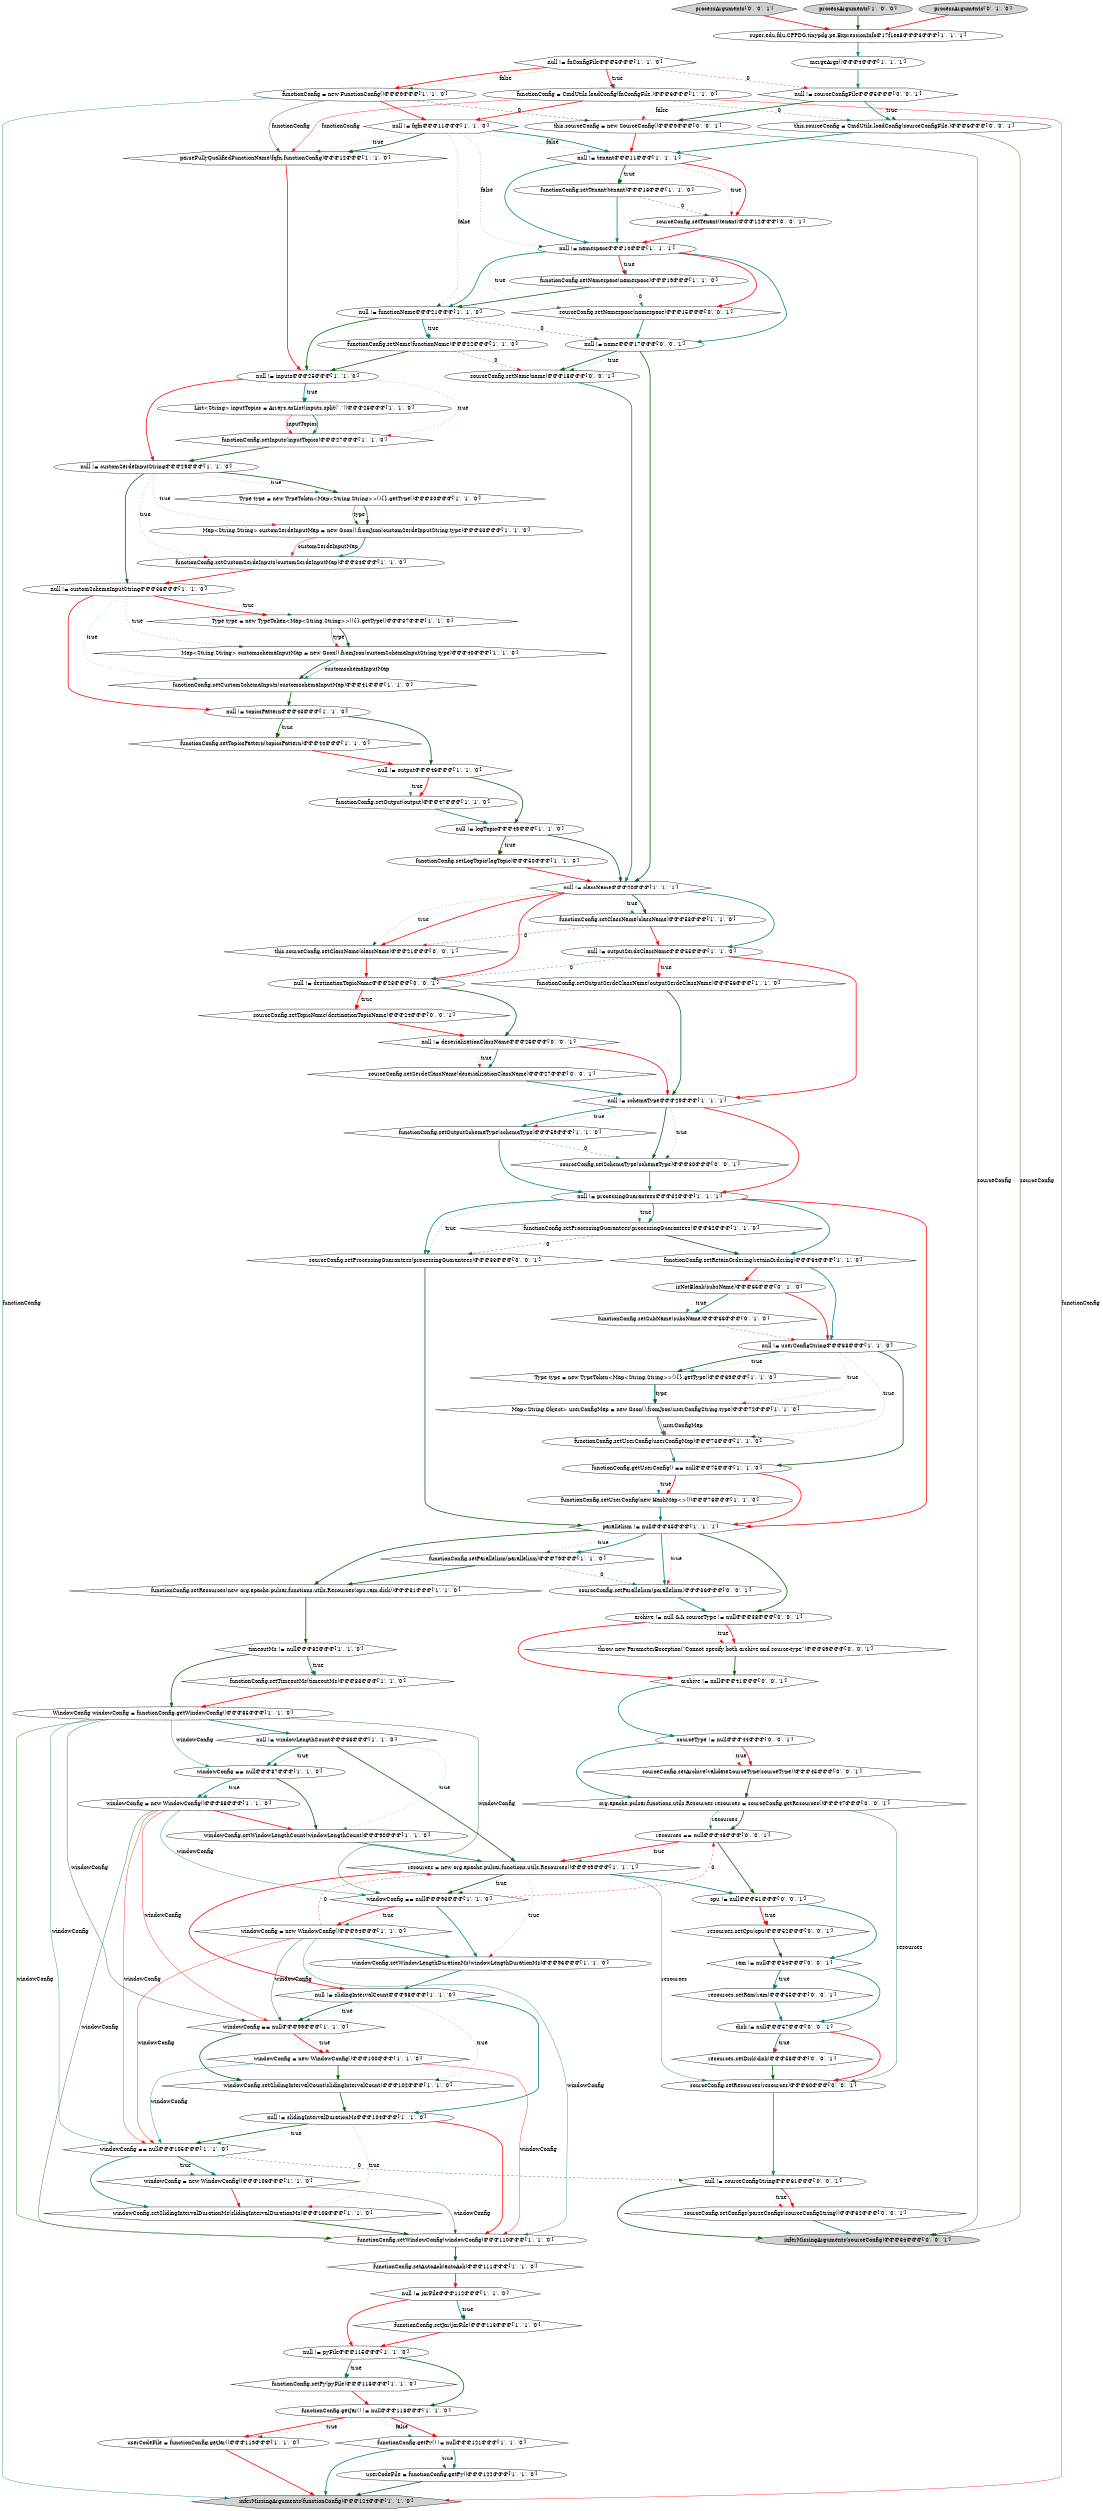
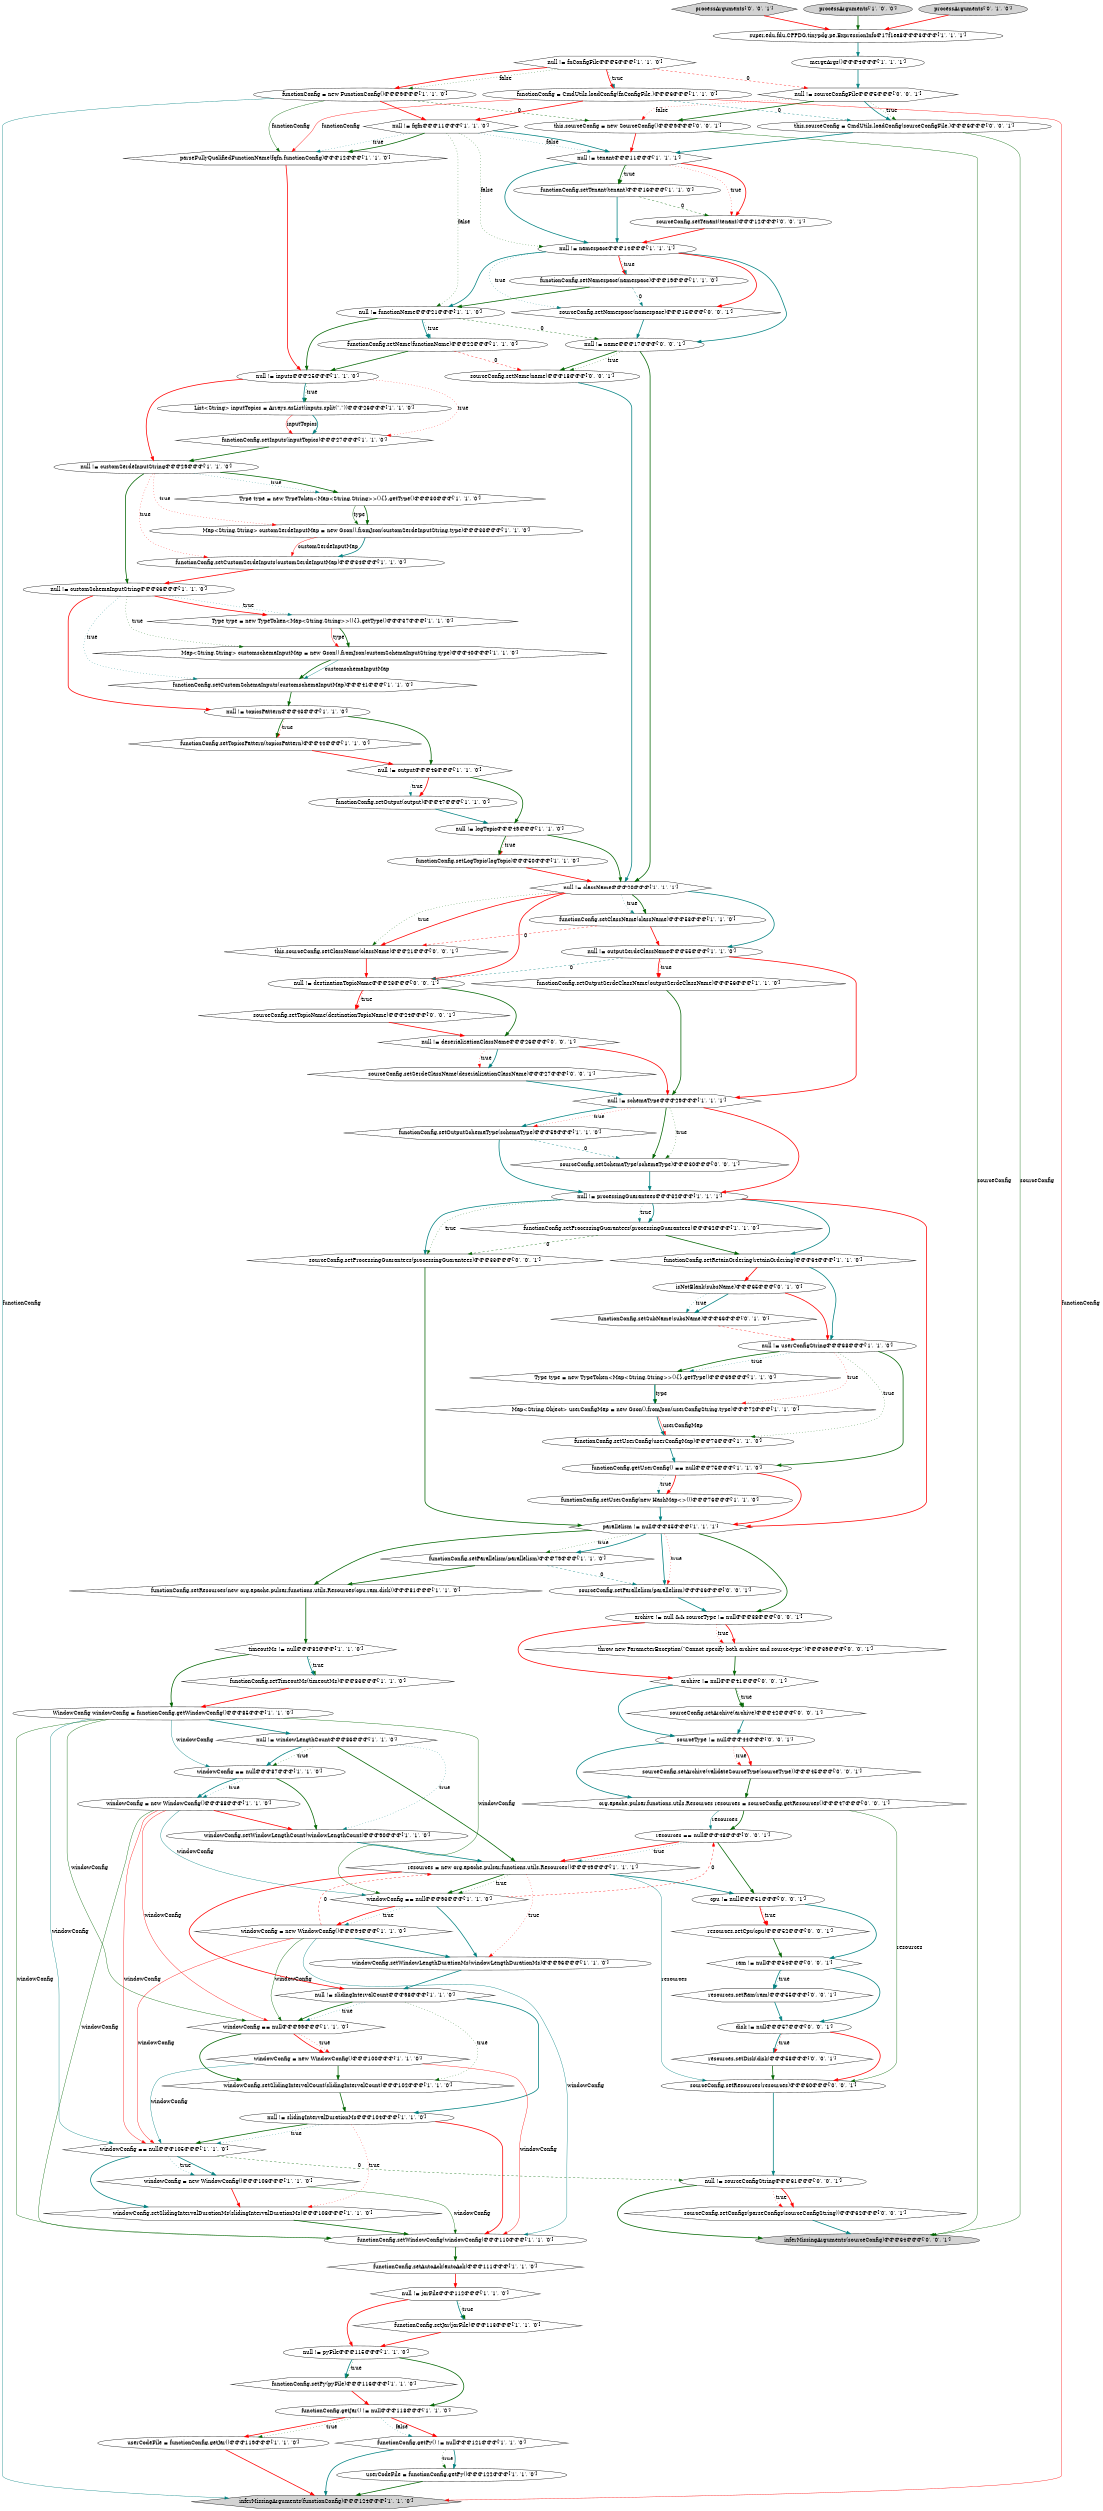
node "sourceConfig.setArchive(archive)@@@42@@@['0', '0', '1']": added
